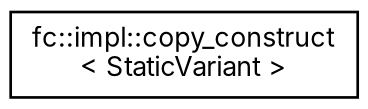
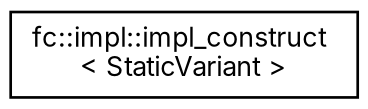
node "fc::impl::copy_construct < StaticVariant >": label "fc::impl::copy_construct < StaticVariant >" -> "fc::impl::impl_construct < StaticVariant >"
